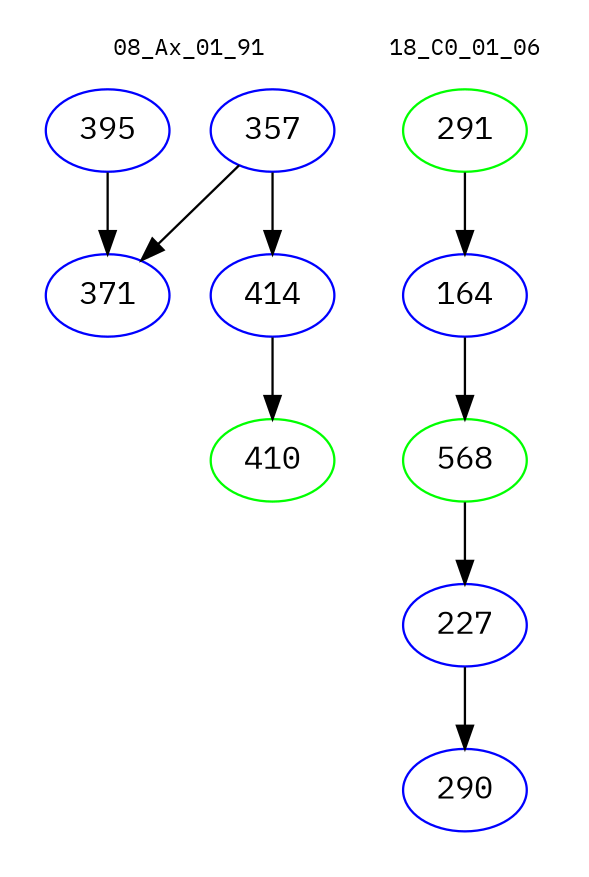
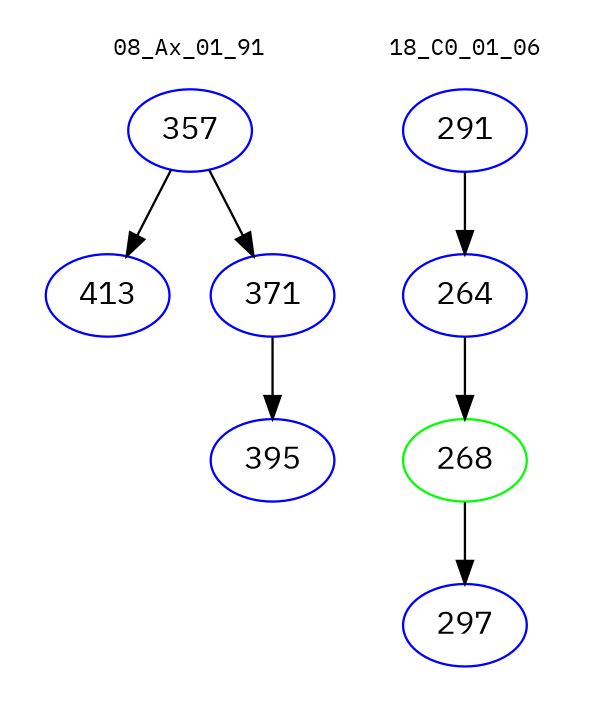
node "291": color green -> blue
edge "395" -> "371": reversed
node "414": label "414" -> "413"
node "164": label "164" -> "264"
node "410": removed
node "568": label "568" -> "268"
node "227": label "227" -> "297"
node "290": removed
